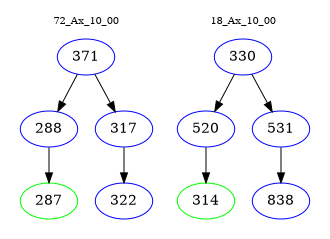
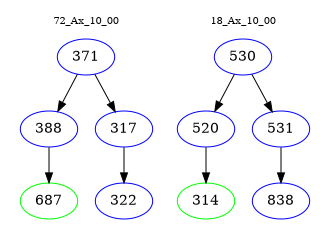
node "330": label "330" -> "530"
node "288": label "288" -> "388"
node "287": label "287" -> "687"
